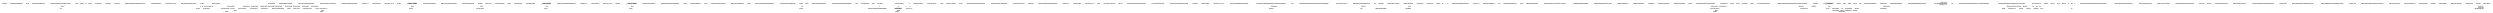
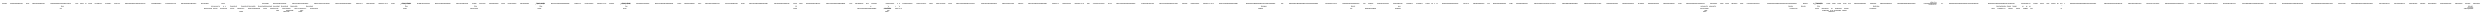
edge "Hangfire.Core.Tests.Client.CreateContextFacts" -> "new CreateContext(null, _job, _state.Object)": now "new MsmqJobQueue(null, MsmqTransactionType.Internal)" -> "new CreateContext(null, _job, _state.Object)"
